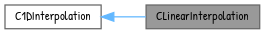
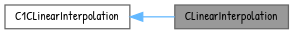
node "C1DInterpolation": label "C1DInterpolation" -> "C1CLinearInterpolation"
